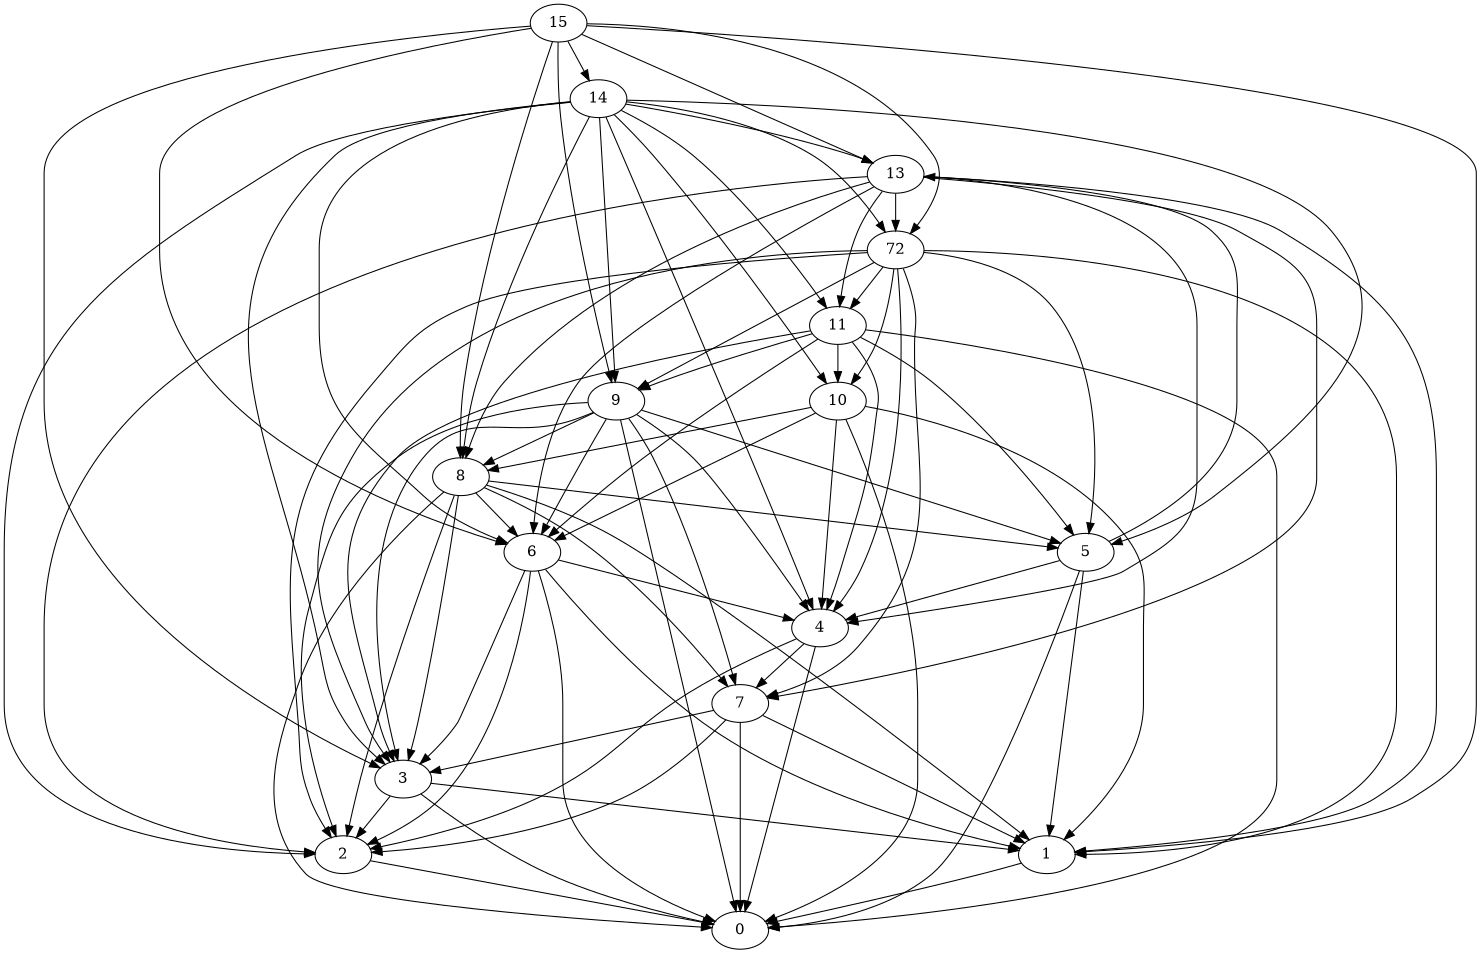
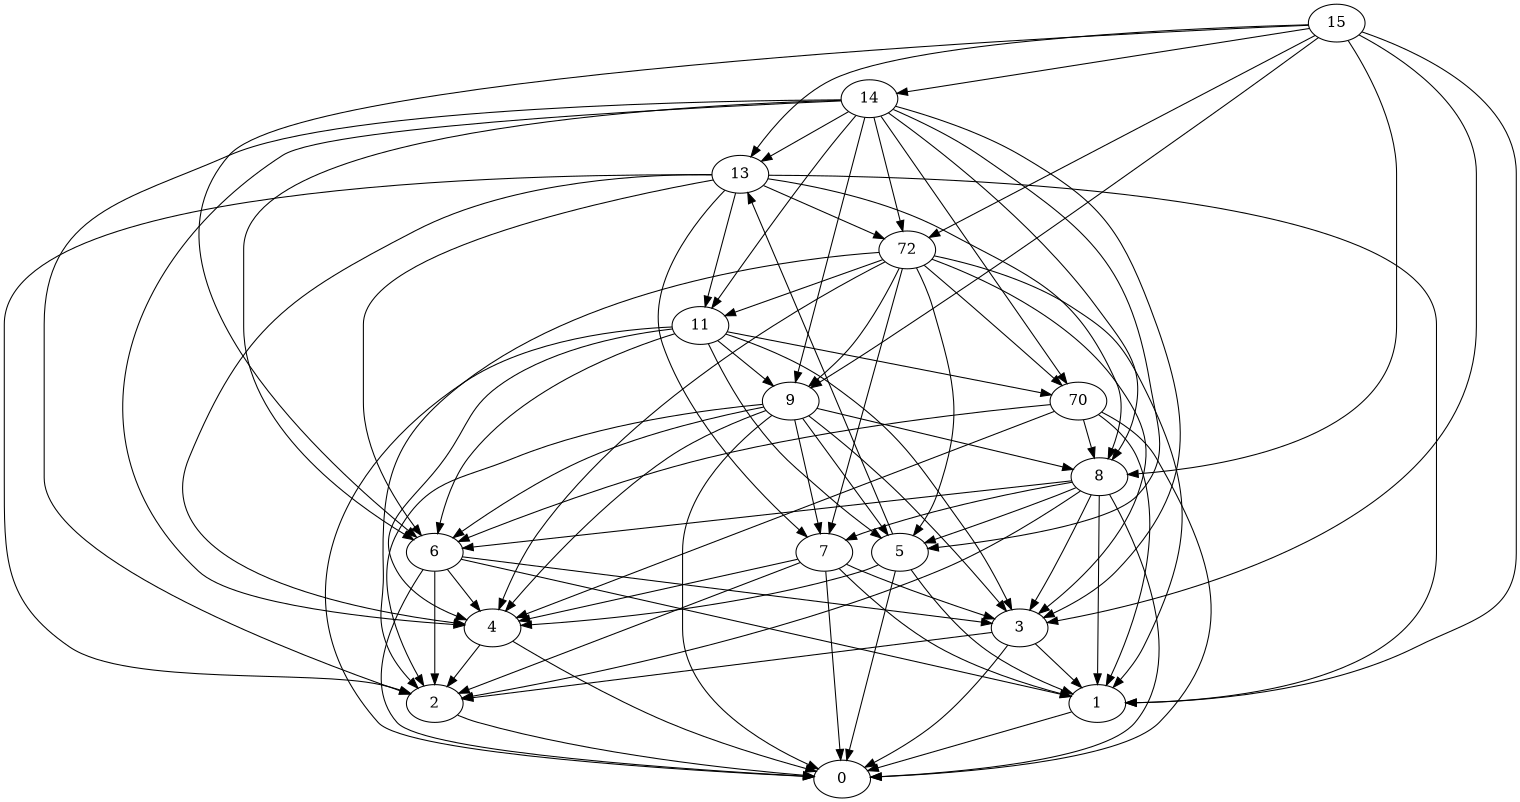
node "10": label "10" -> "70"
edge "4" -> "7": reversed
